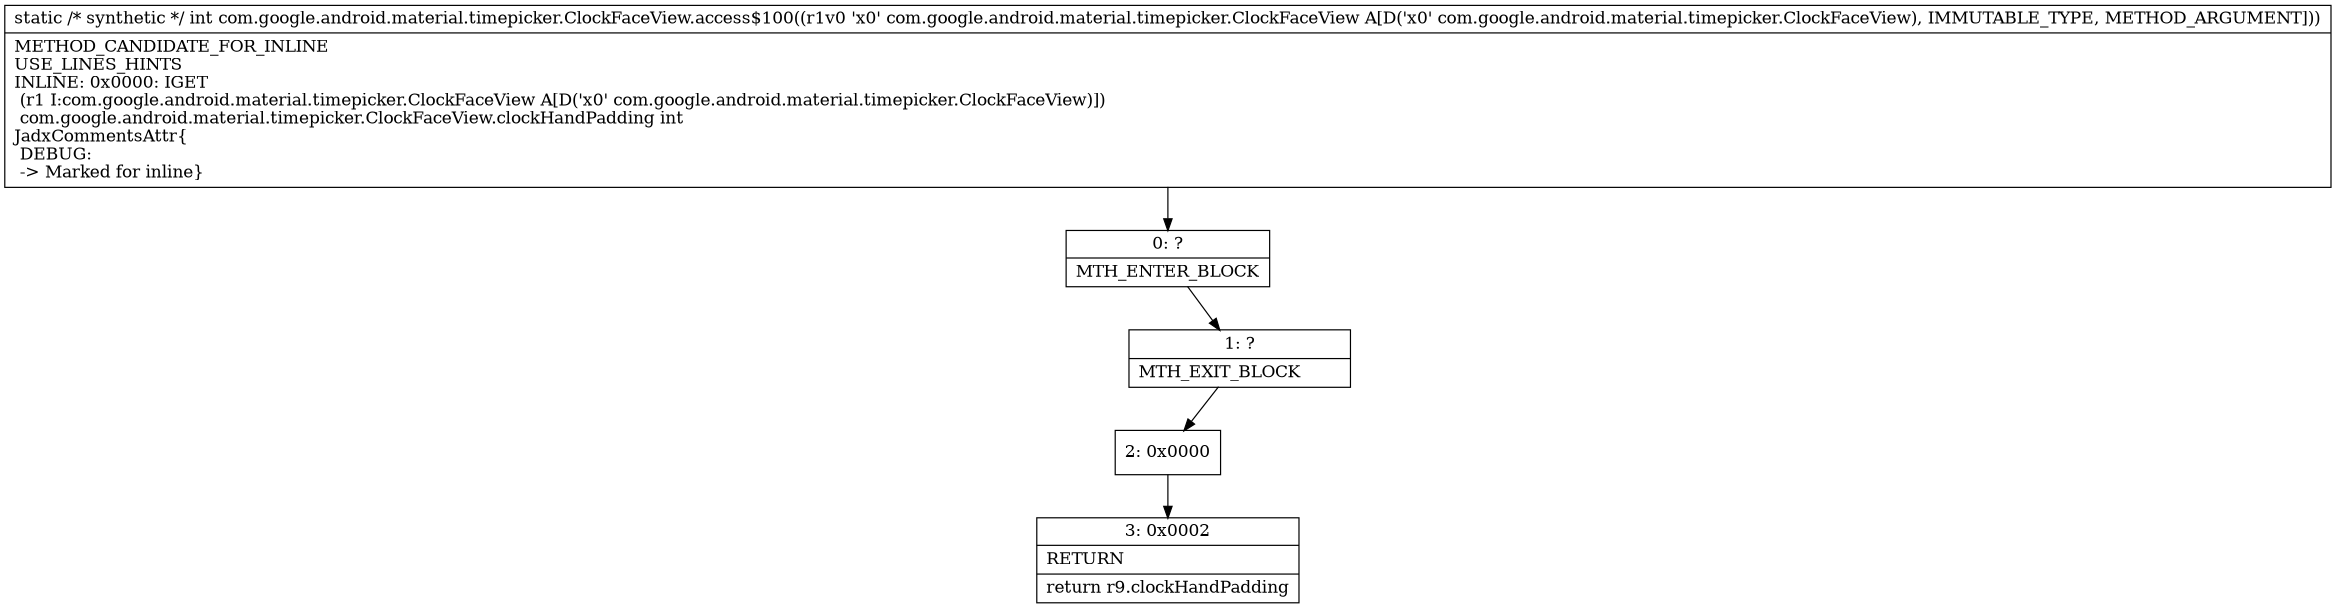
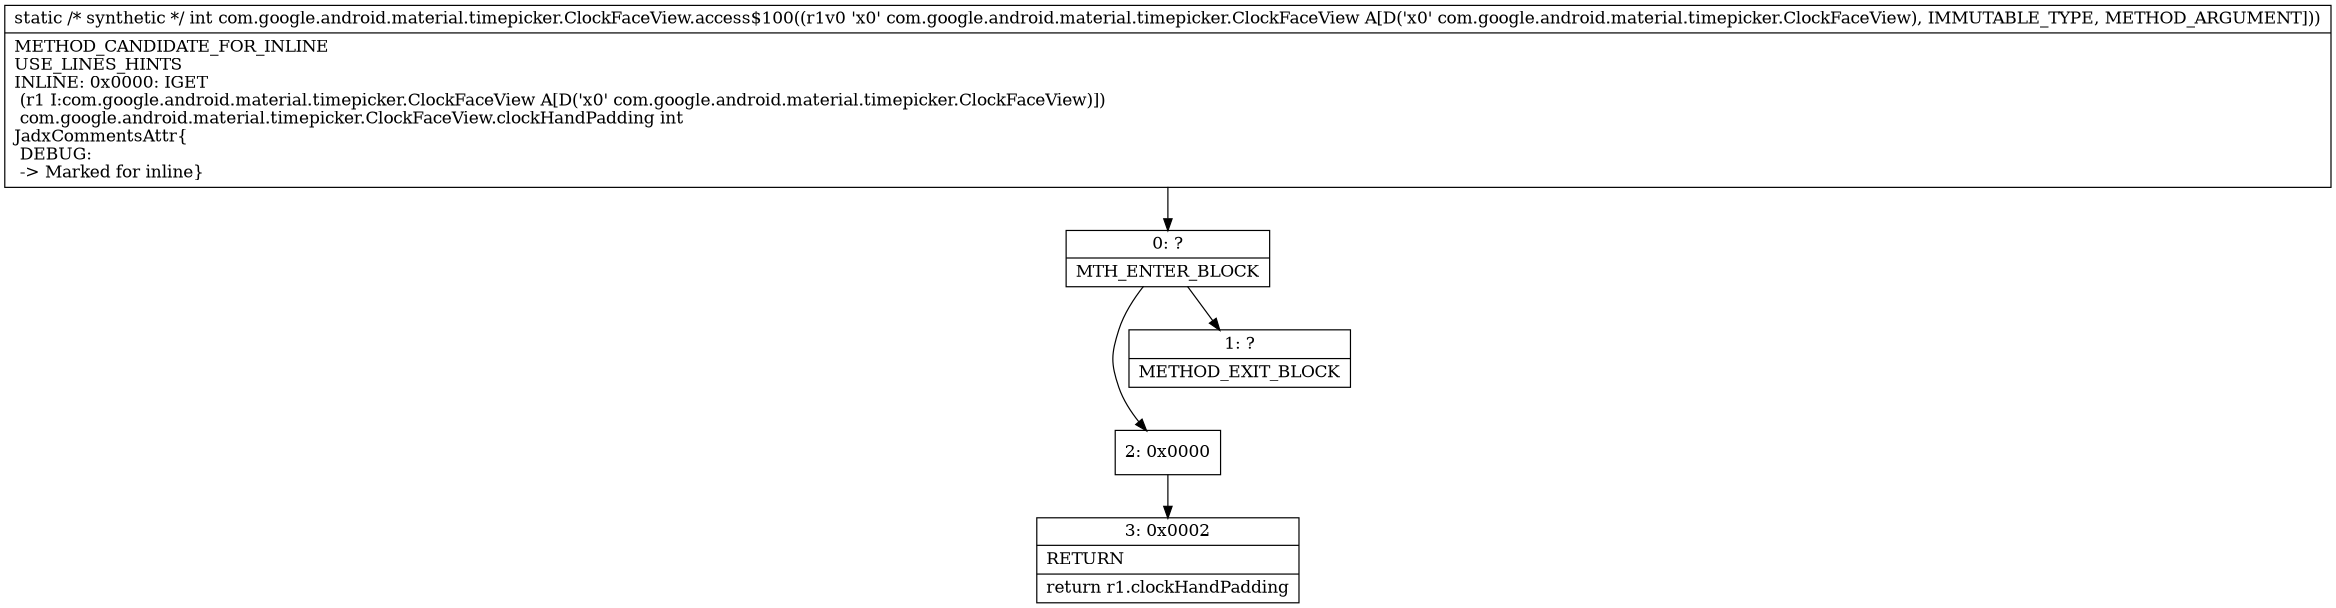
node "1: ?": text "MTH_EXIT_BLOCK" -> "METHOD_EXIT_BLOCK"
edge "1: ?" -> "2: 0x0000": now "0: ?" -> "2: 0x0000"
node "3: 0x0002": text "return r9.clockHandPadding" -> "return r1.clockHandPadding"
